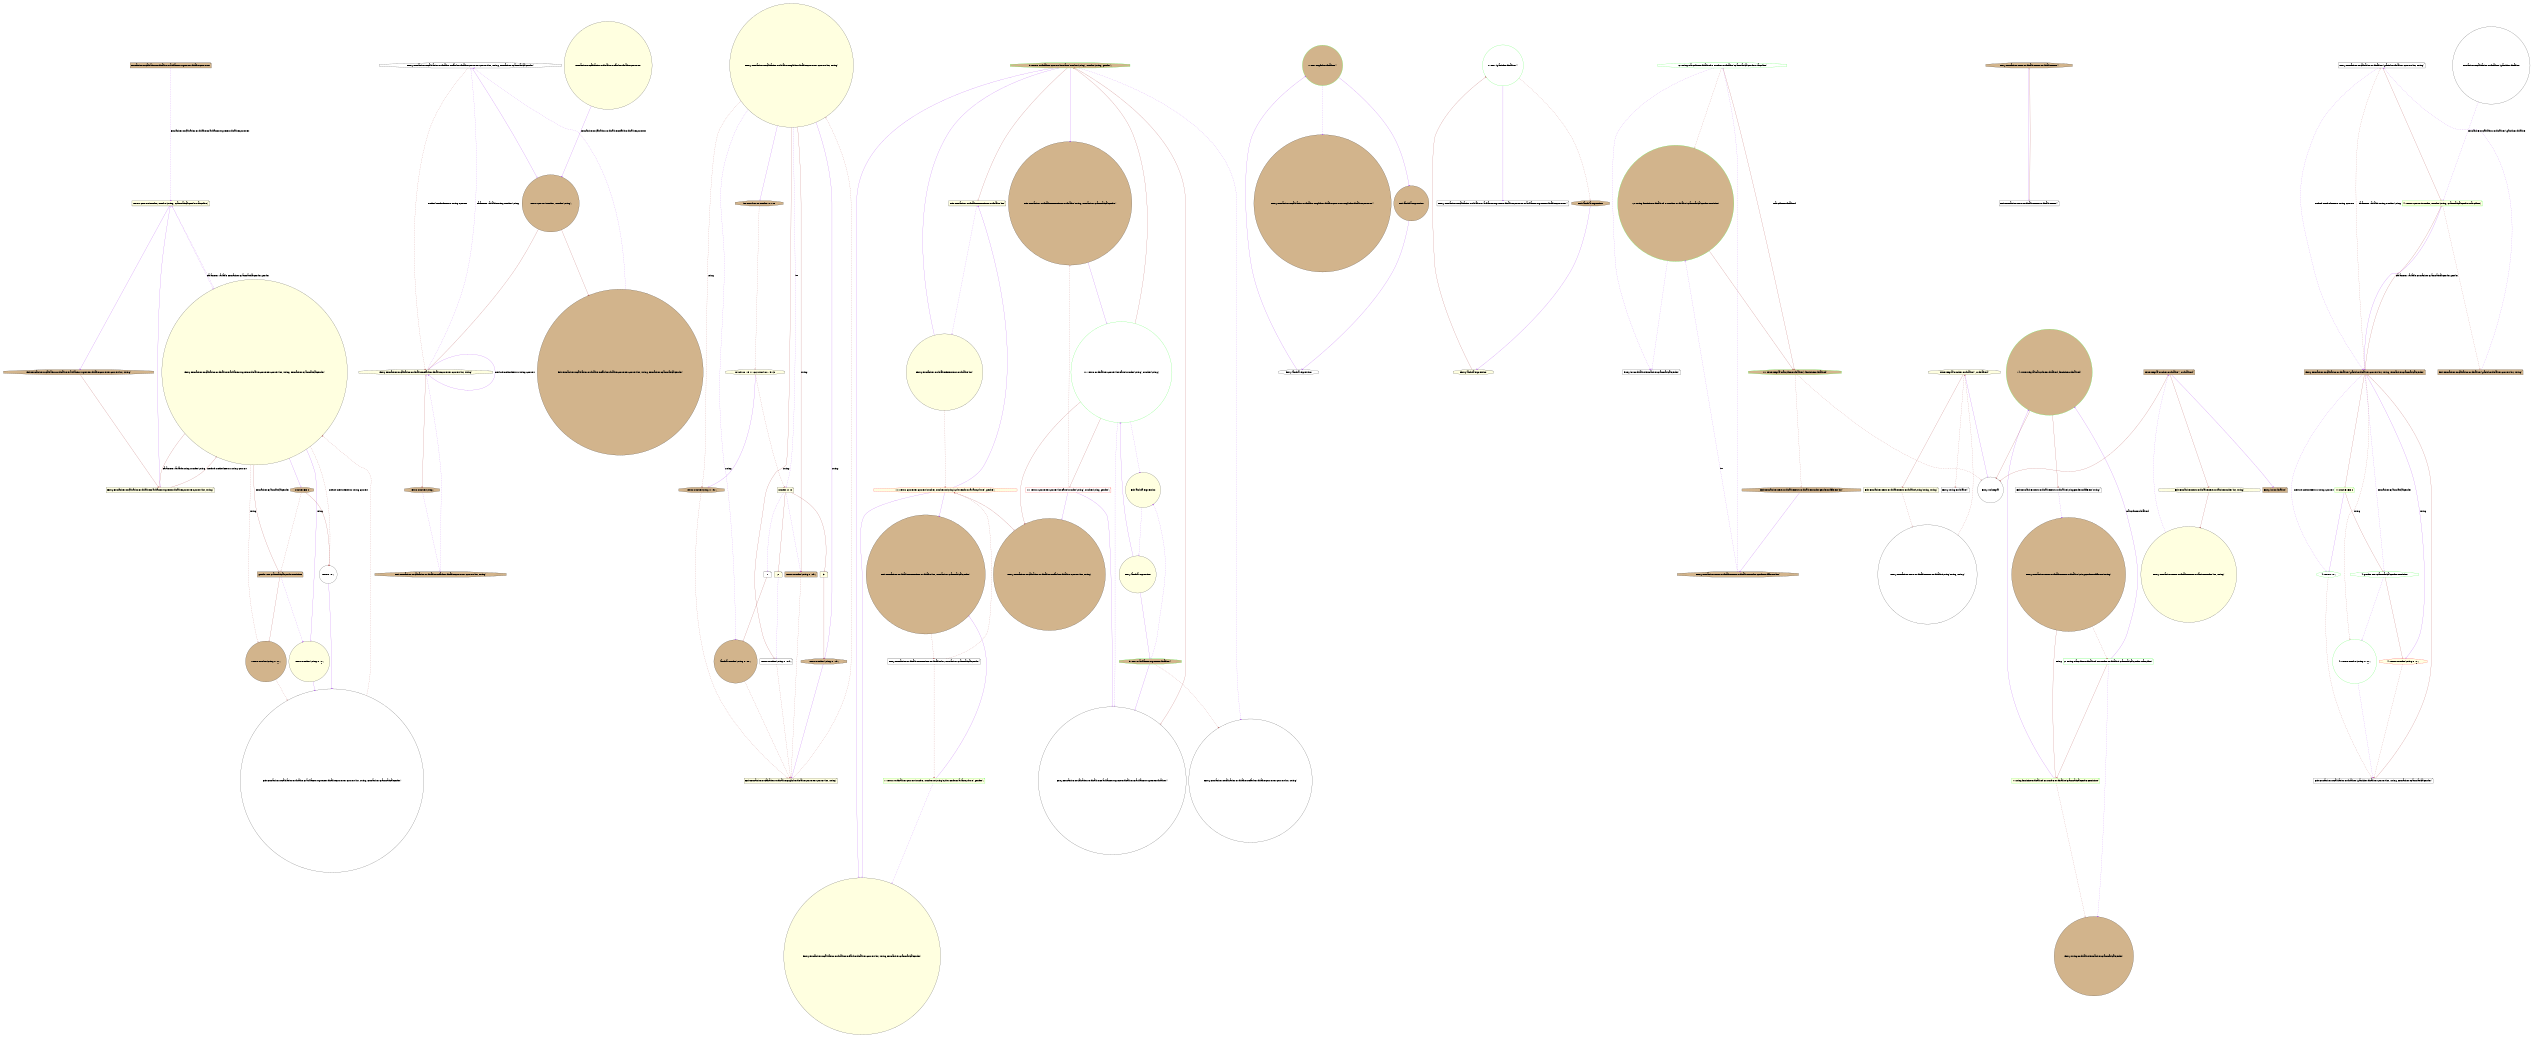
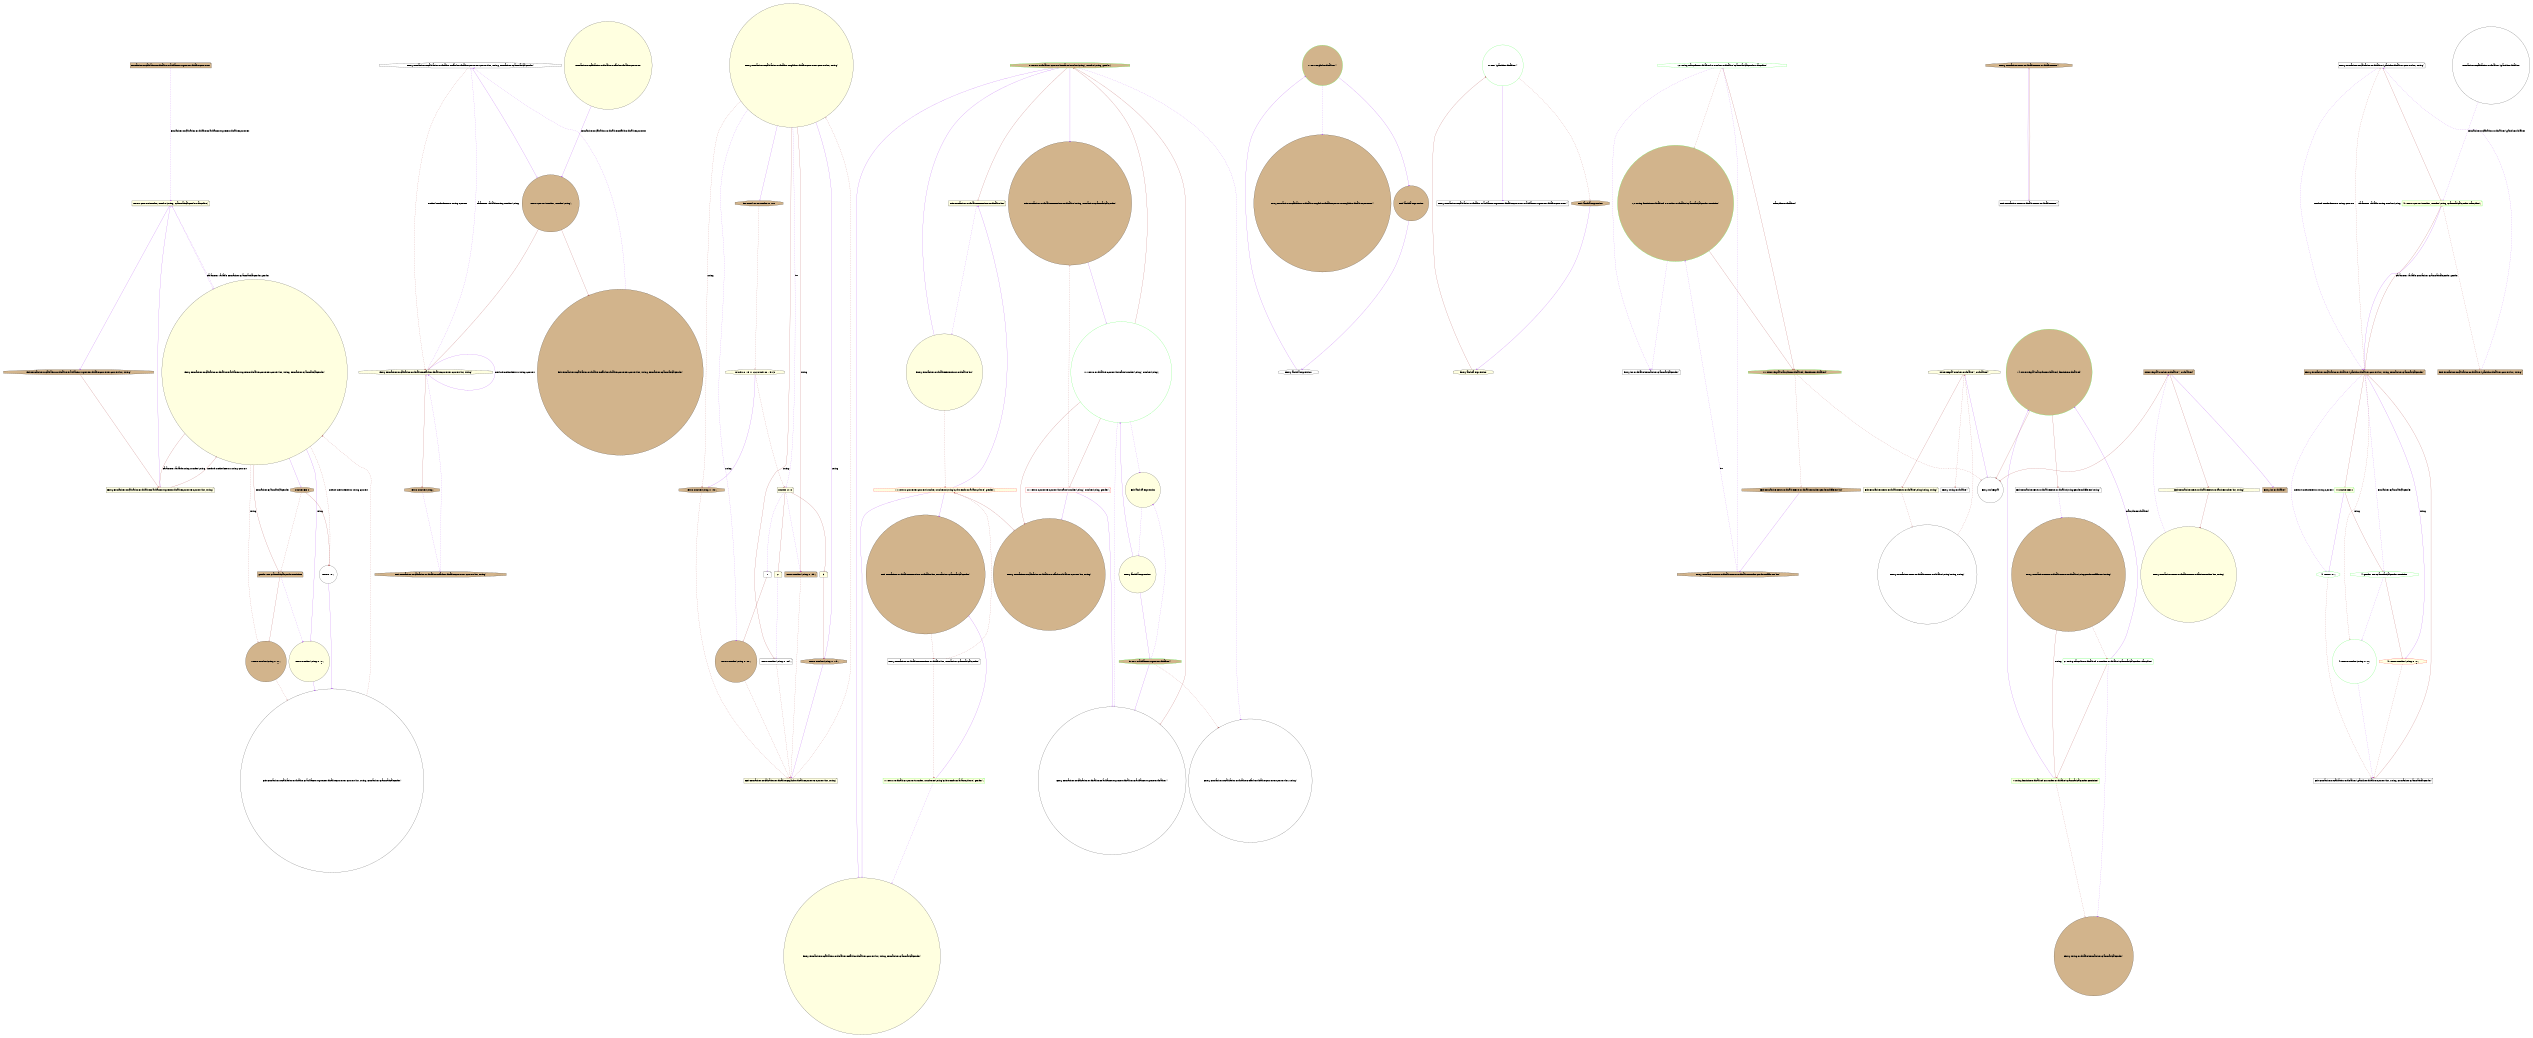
node "lambda numberString + ''st'';": label "lambda numberString + ''st'';" -> "return numberString + ''st'';"
